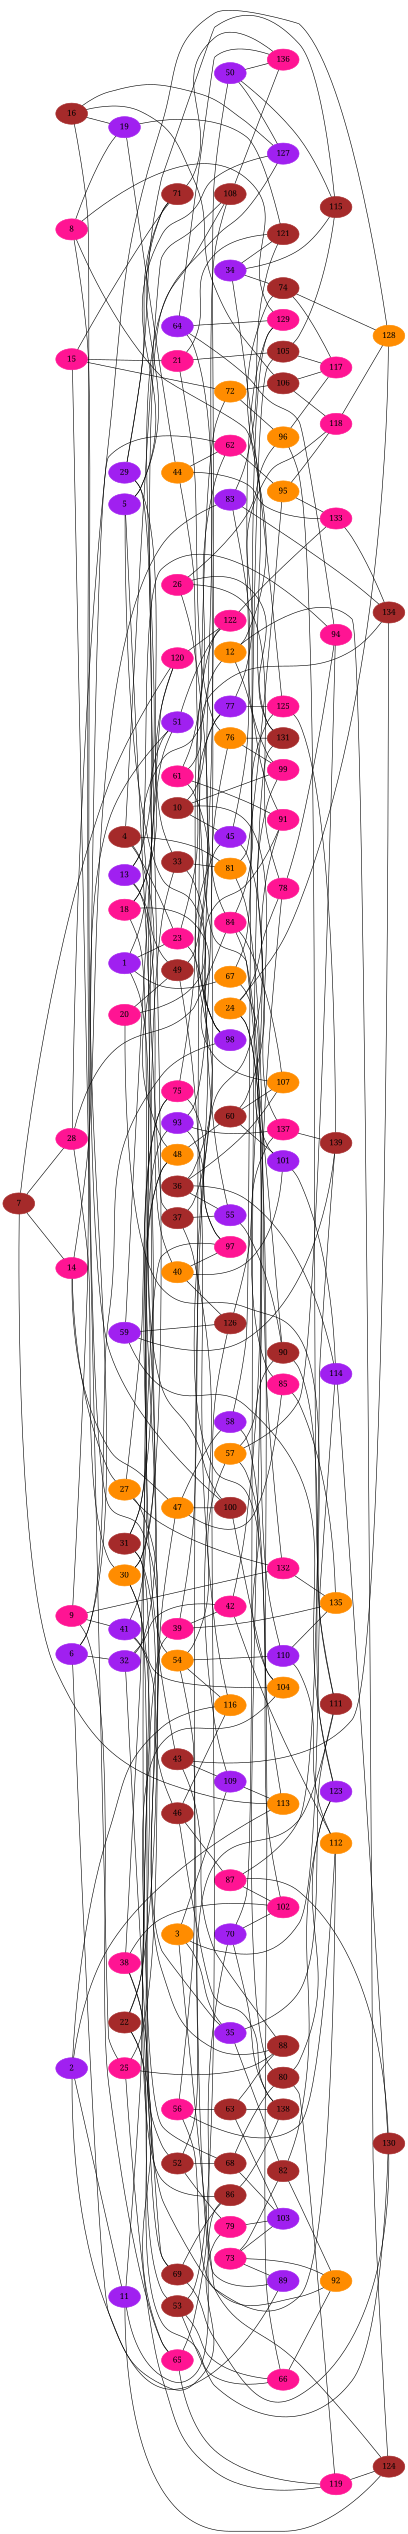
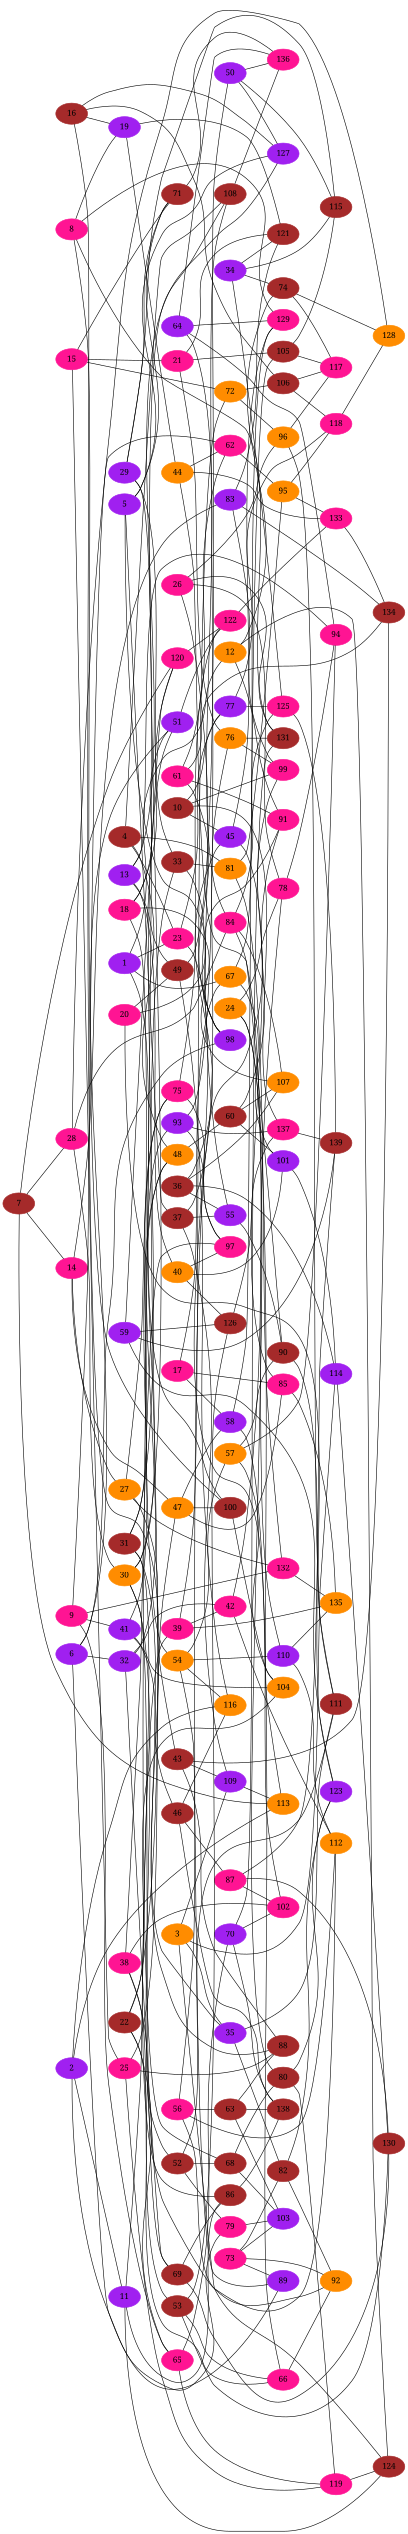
edge "128" -- "24": removed
node "17": added
